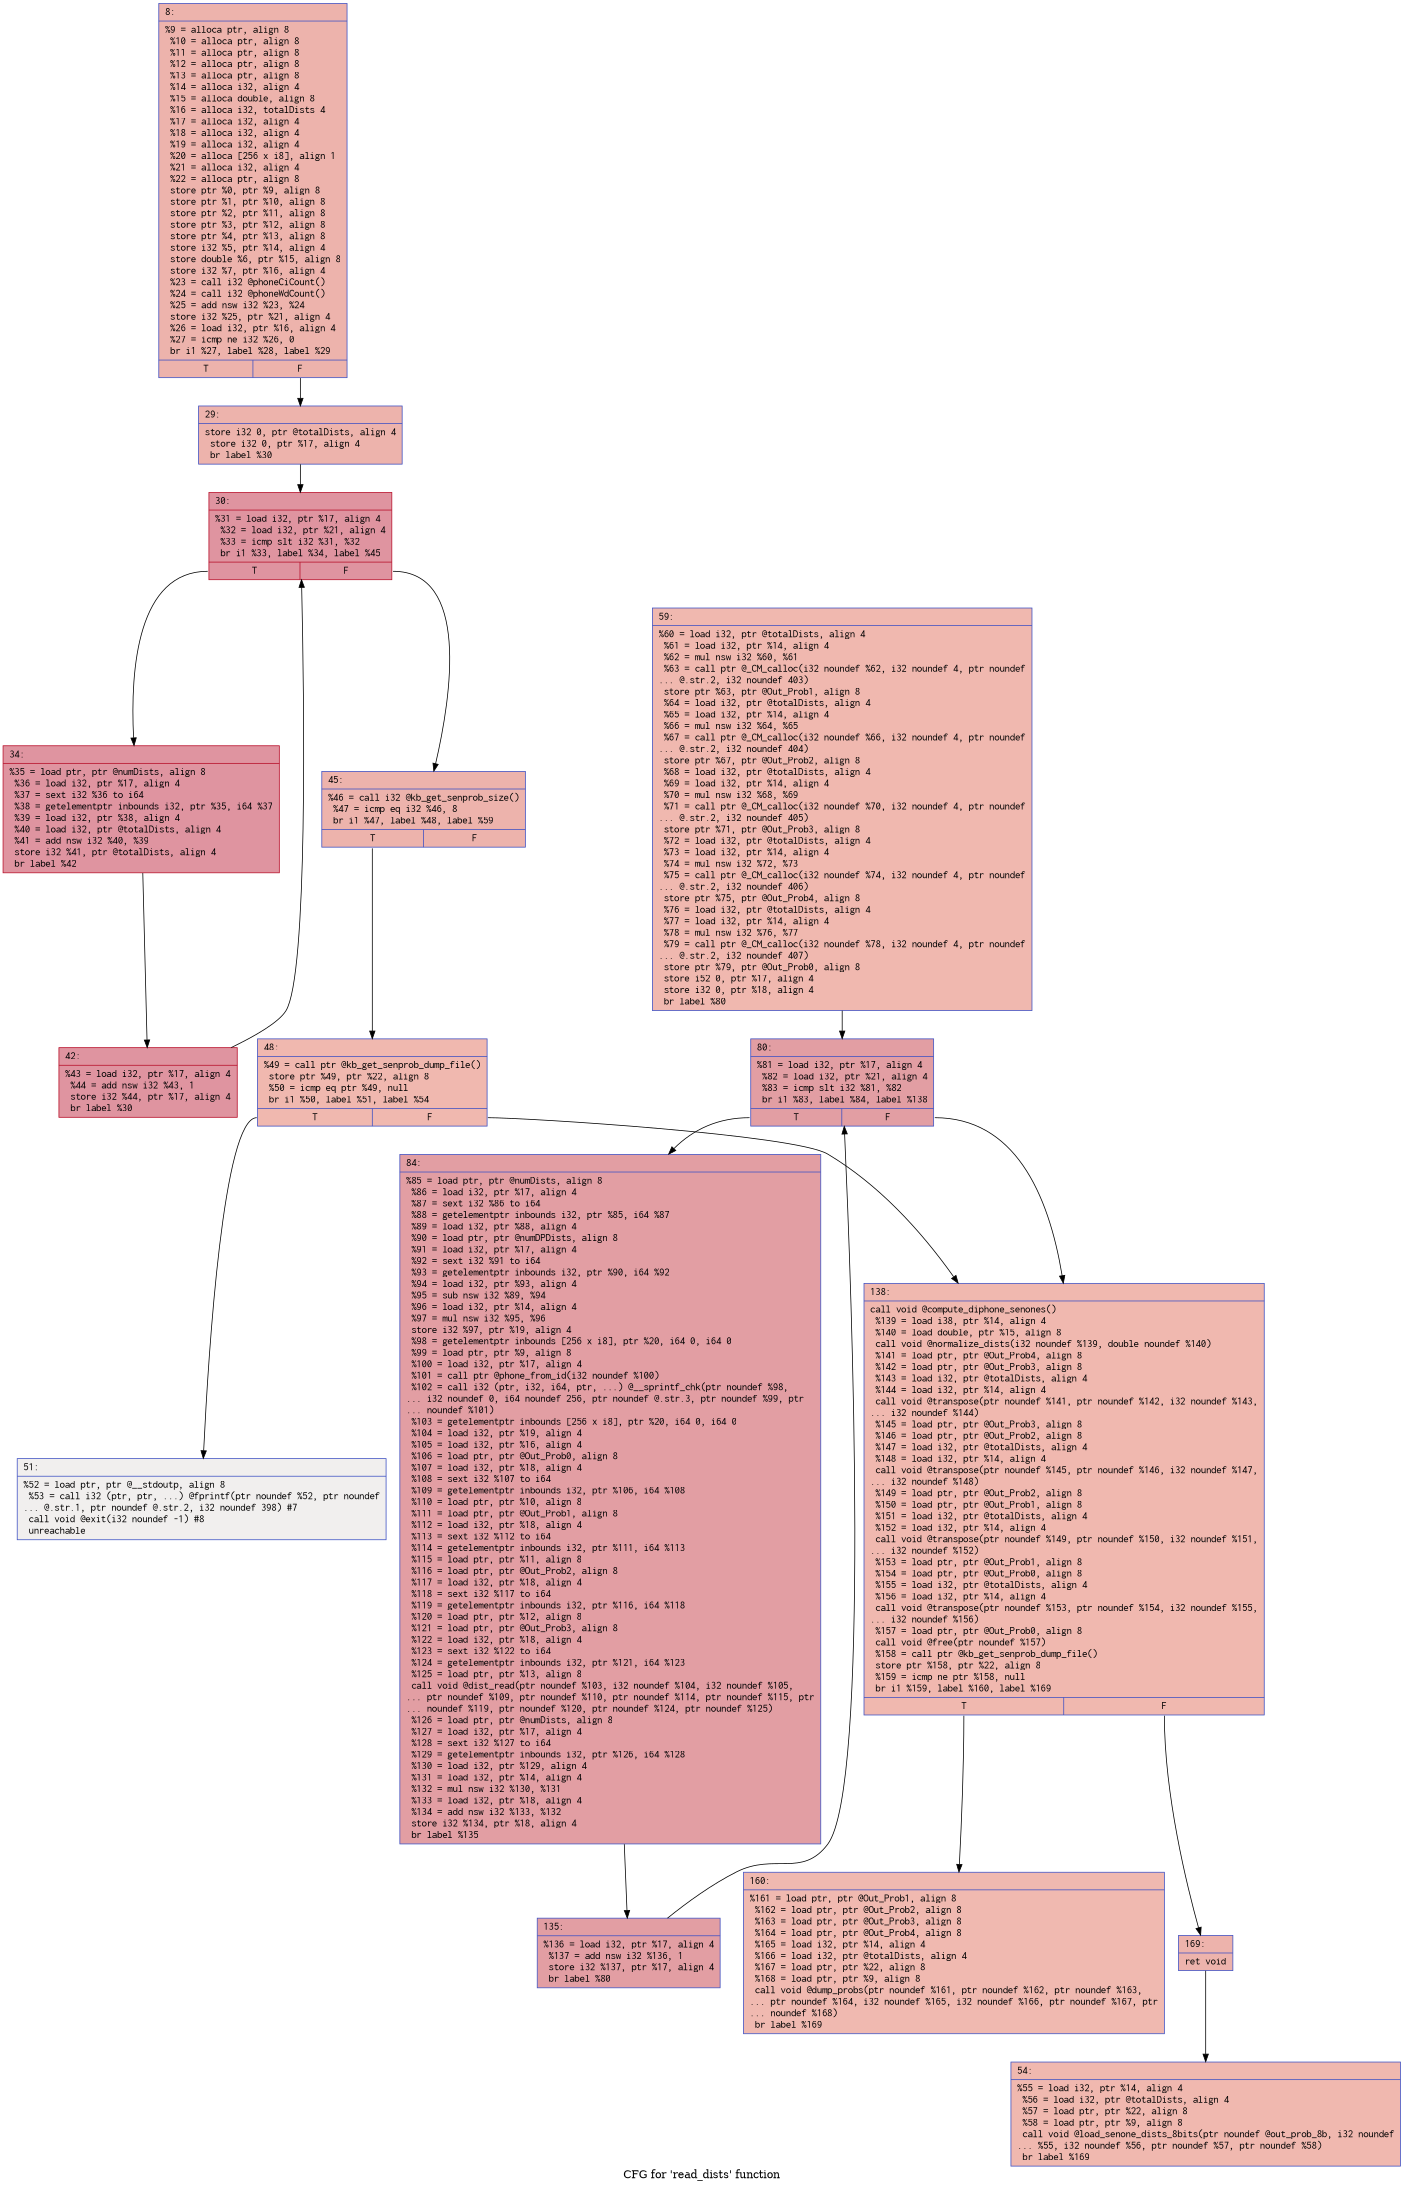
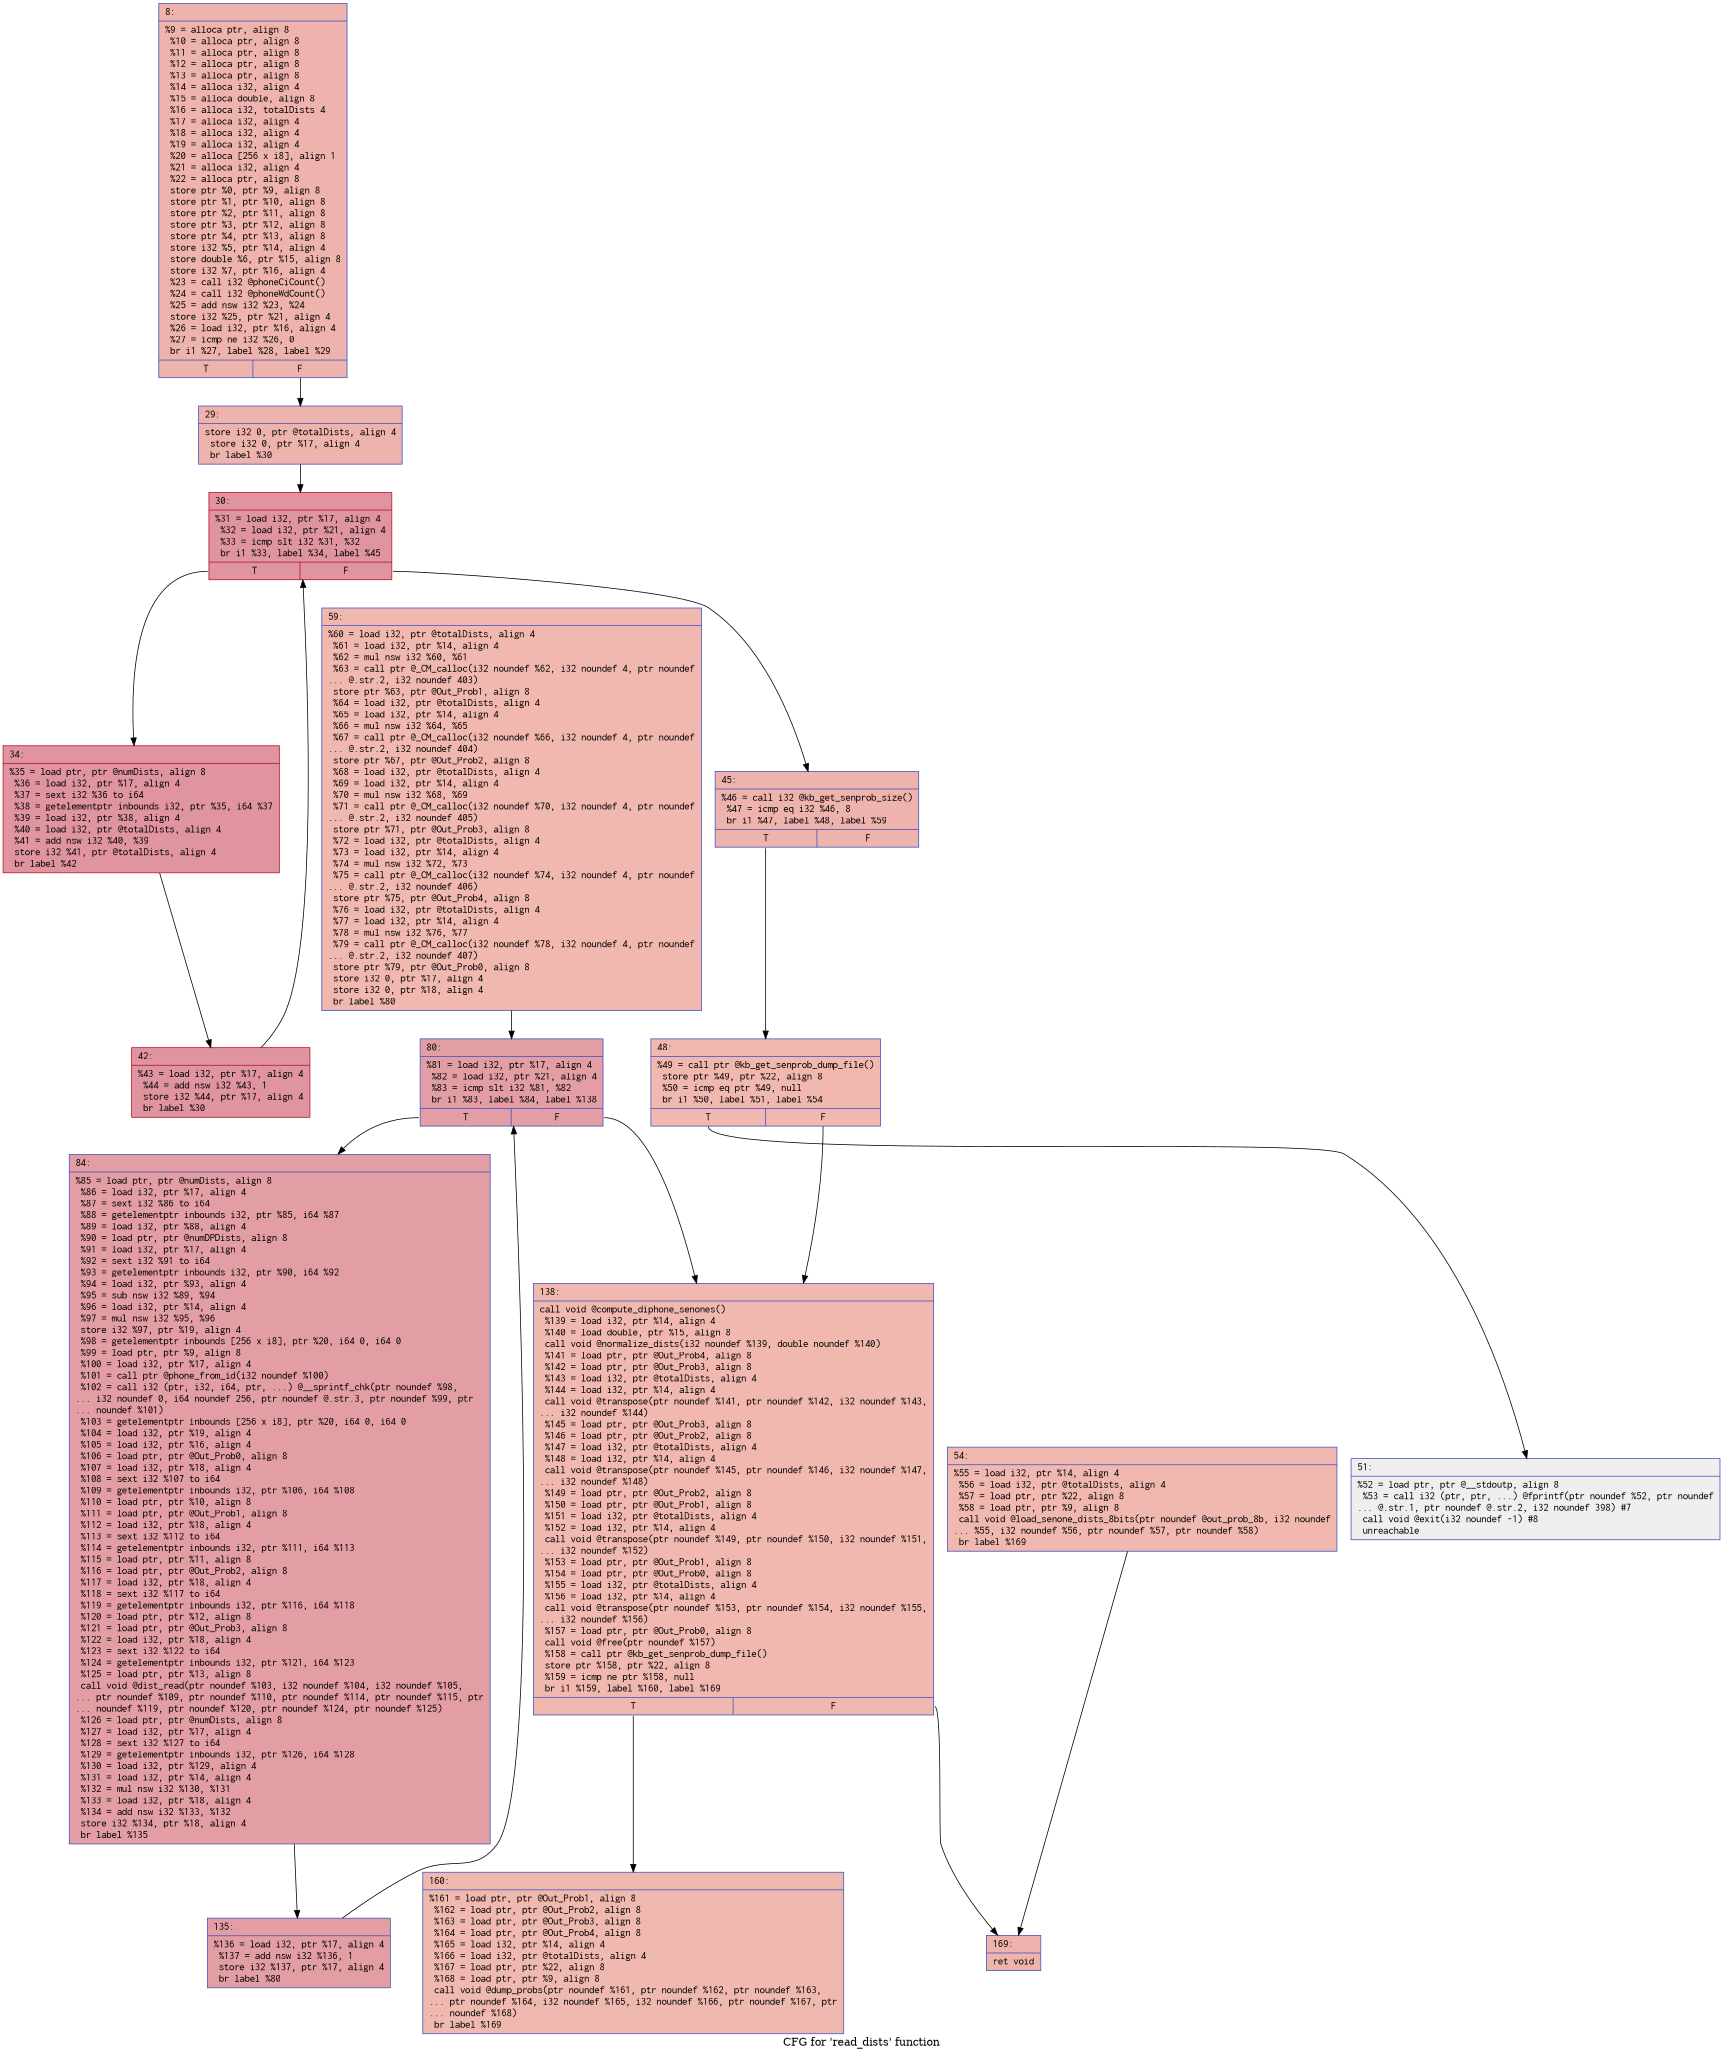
node "59:": text "store i52 0, ptr %17, align 4" -> "store i32 0, ptr %17, align 4"
node "138:": text "%139 = load i38, ptr %14, align 4" -> "%139 = load i32, ptr %14, align 4"
edge "169:" -> "54:": reversed
